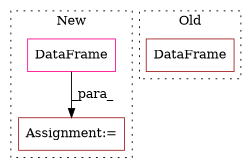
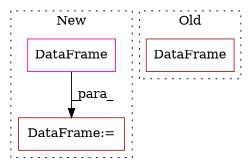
node "Assignment:=": label "Assignment:=" -> "DataFrame:="
